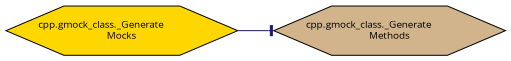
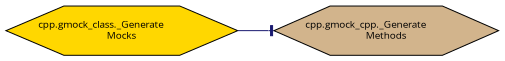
node "cpp.gmock_class._Generate Methods": label "cpp.gmock_class._Generate Methods" -> "cpp.gmock_cpp._Generate Methods"
